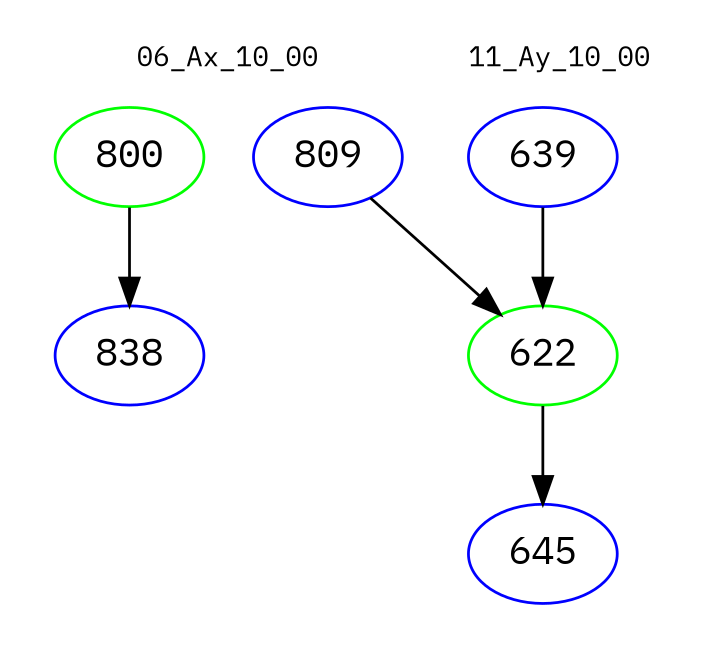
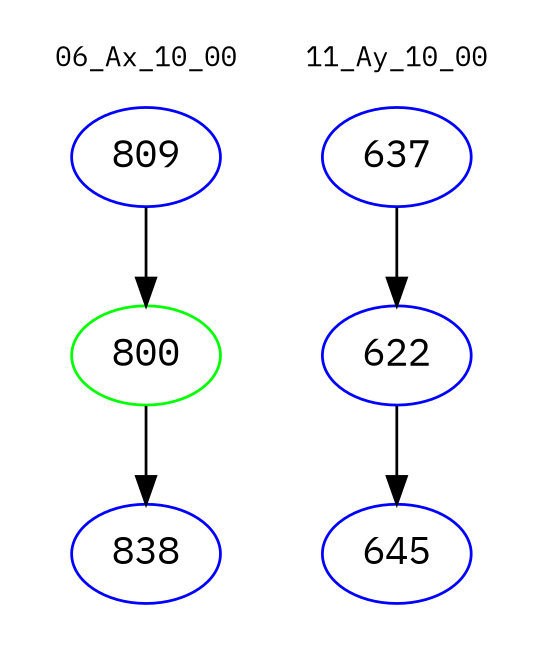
node "639": label "639" -> "637"
edge "809" -> "622": now "809" -> "800"
node "622": color green -> blue
